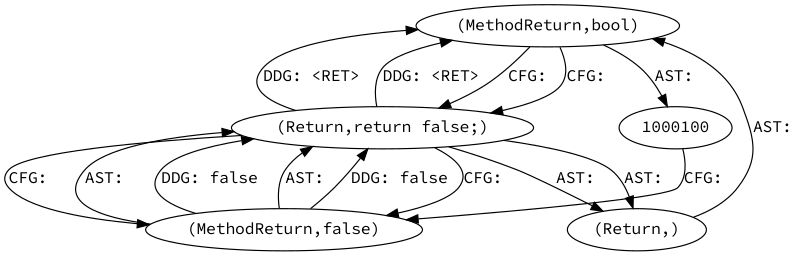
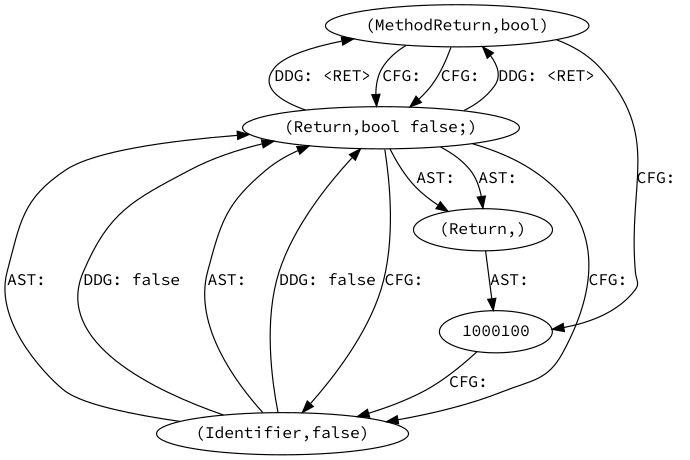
edge "(MethodReturn,bool)" -> "1000100": label "AST: " -> "CFG: "
edge "(Return,)" -> "(MethodReturn,bool)": now "(Return,)" -> "1000100"
node "(Return,return false;)": label "(Return,return false;)" -> "(Return,bool false;)"
node "(MethodReturn,false)": label "(MethodReturn,false)" -> "(Identifier,false)"
